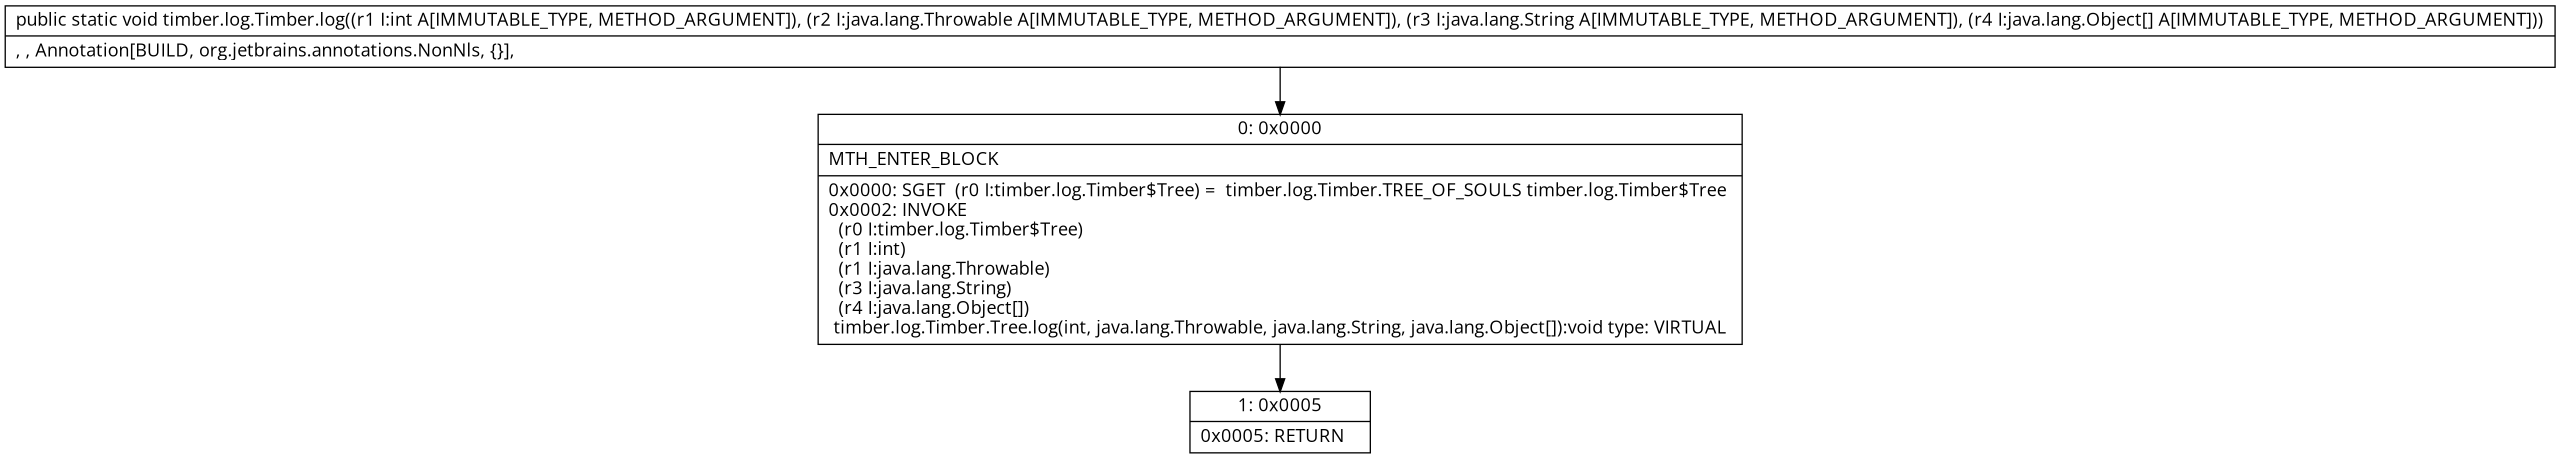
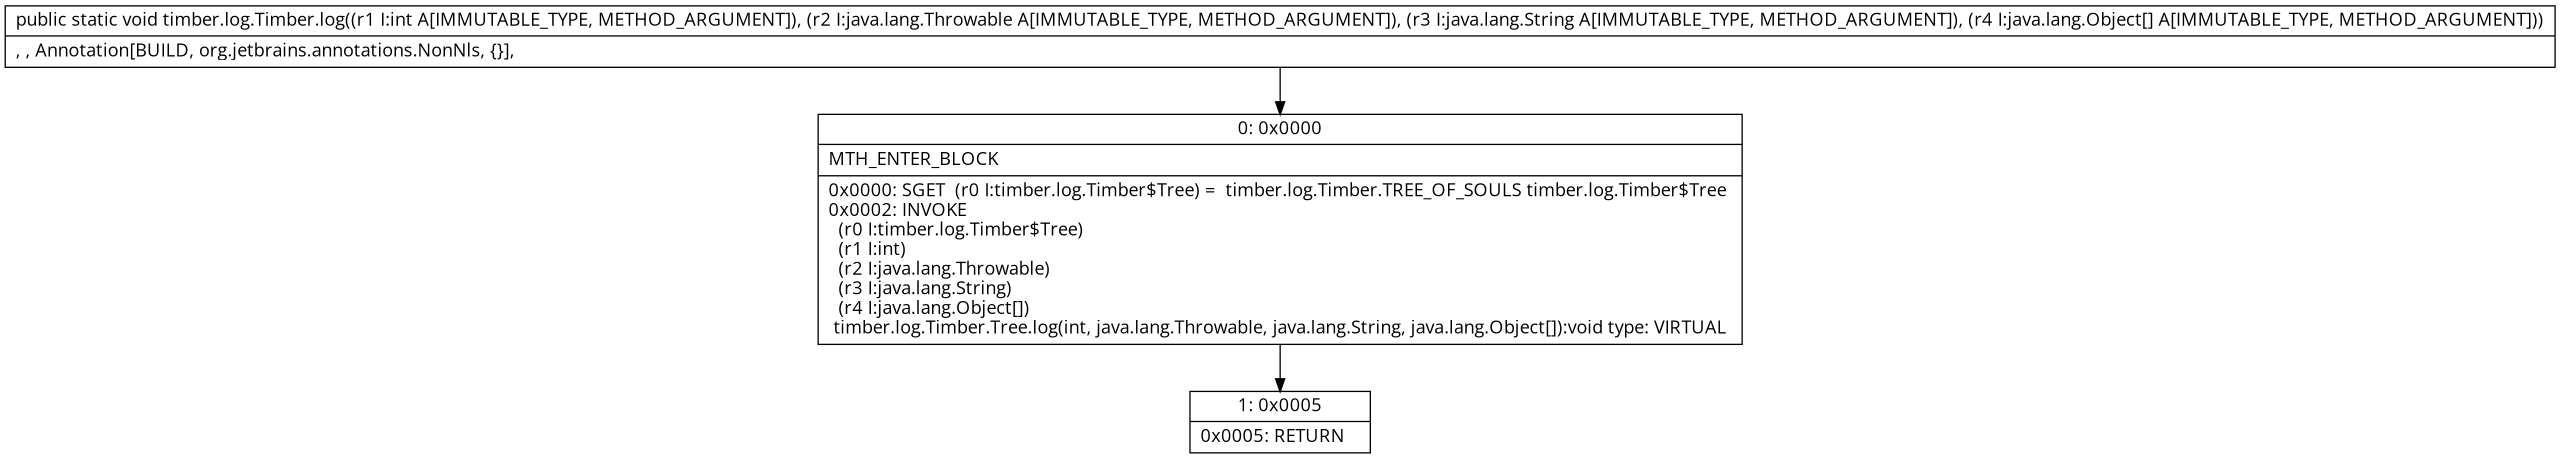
node "0: 0x0000": text "(r1 I:java.lang.Throwable)" -> "(r2 I:java.lang.Throwable)"
